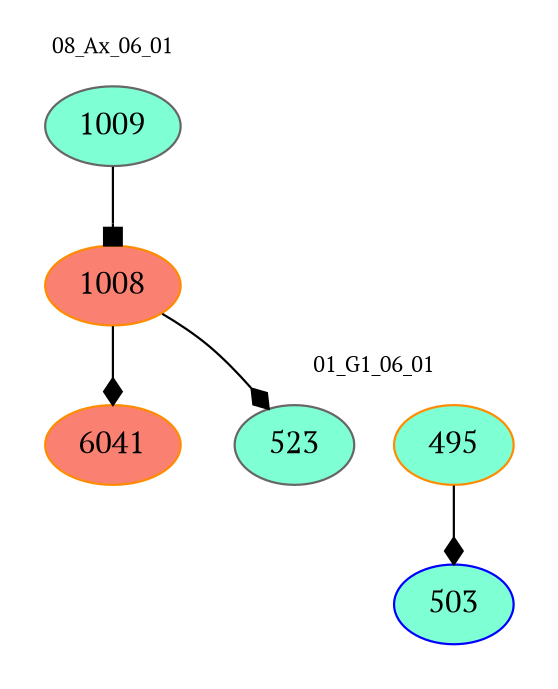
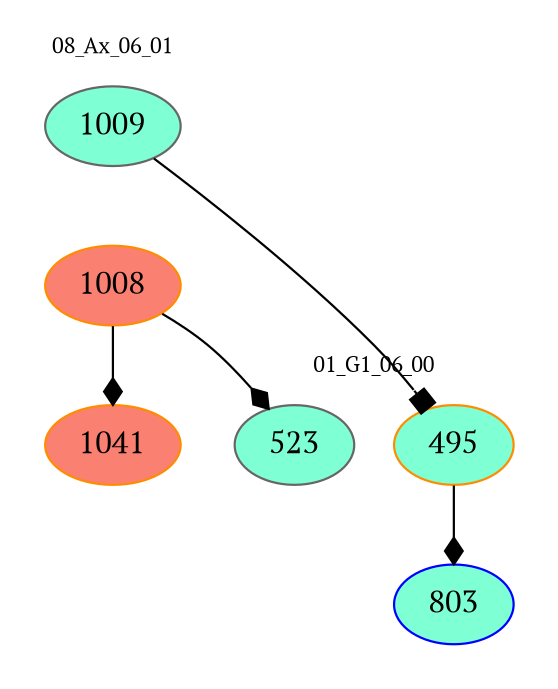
edge "1009" -> "1008": now "1009" -> "495"
cluster "01_G1_06_01": label "01_G1_06_01" -> "01_G1_06_00"
node "6041": label "6041" -> "1041"
node "503": label "503" -> "803"
